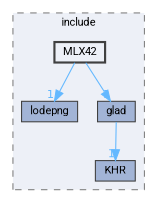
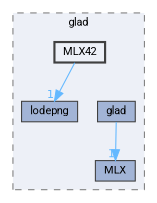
cluster "include": label "include" -> "glad"
edge "MLX42" -> "glad": removed
node "KHR": label "KHR" -> "MLX"
